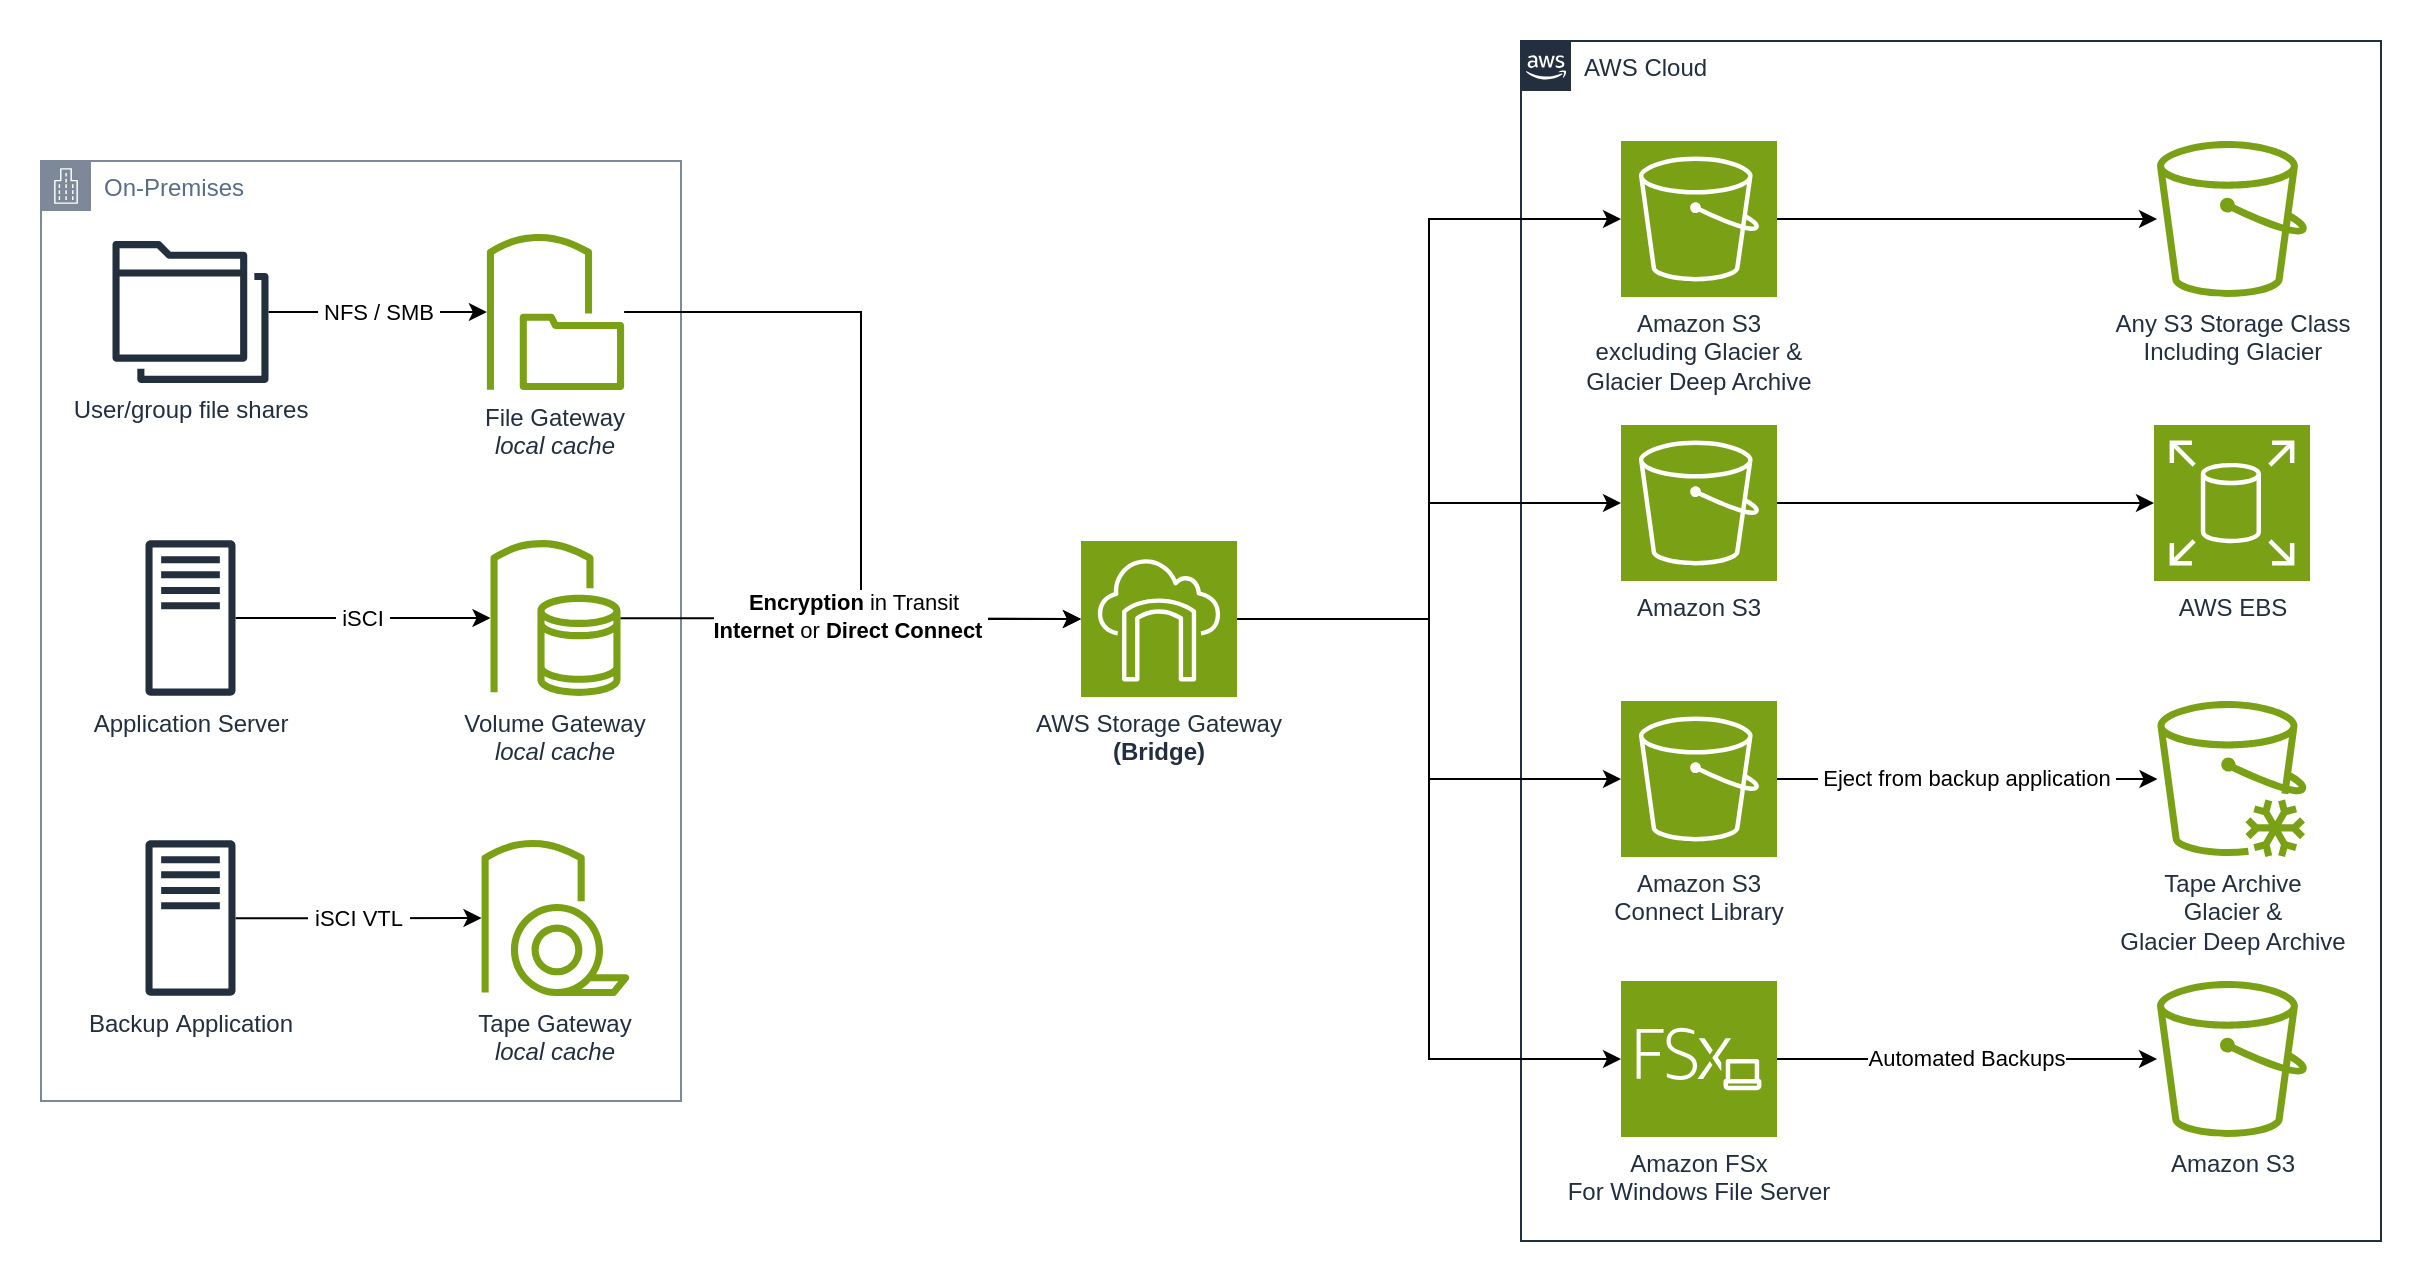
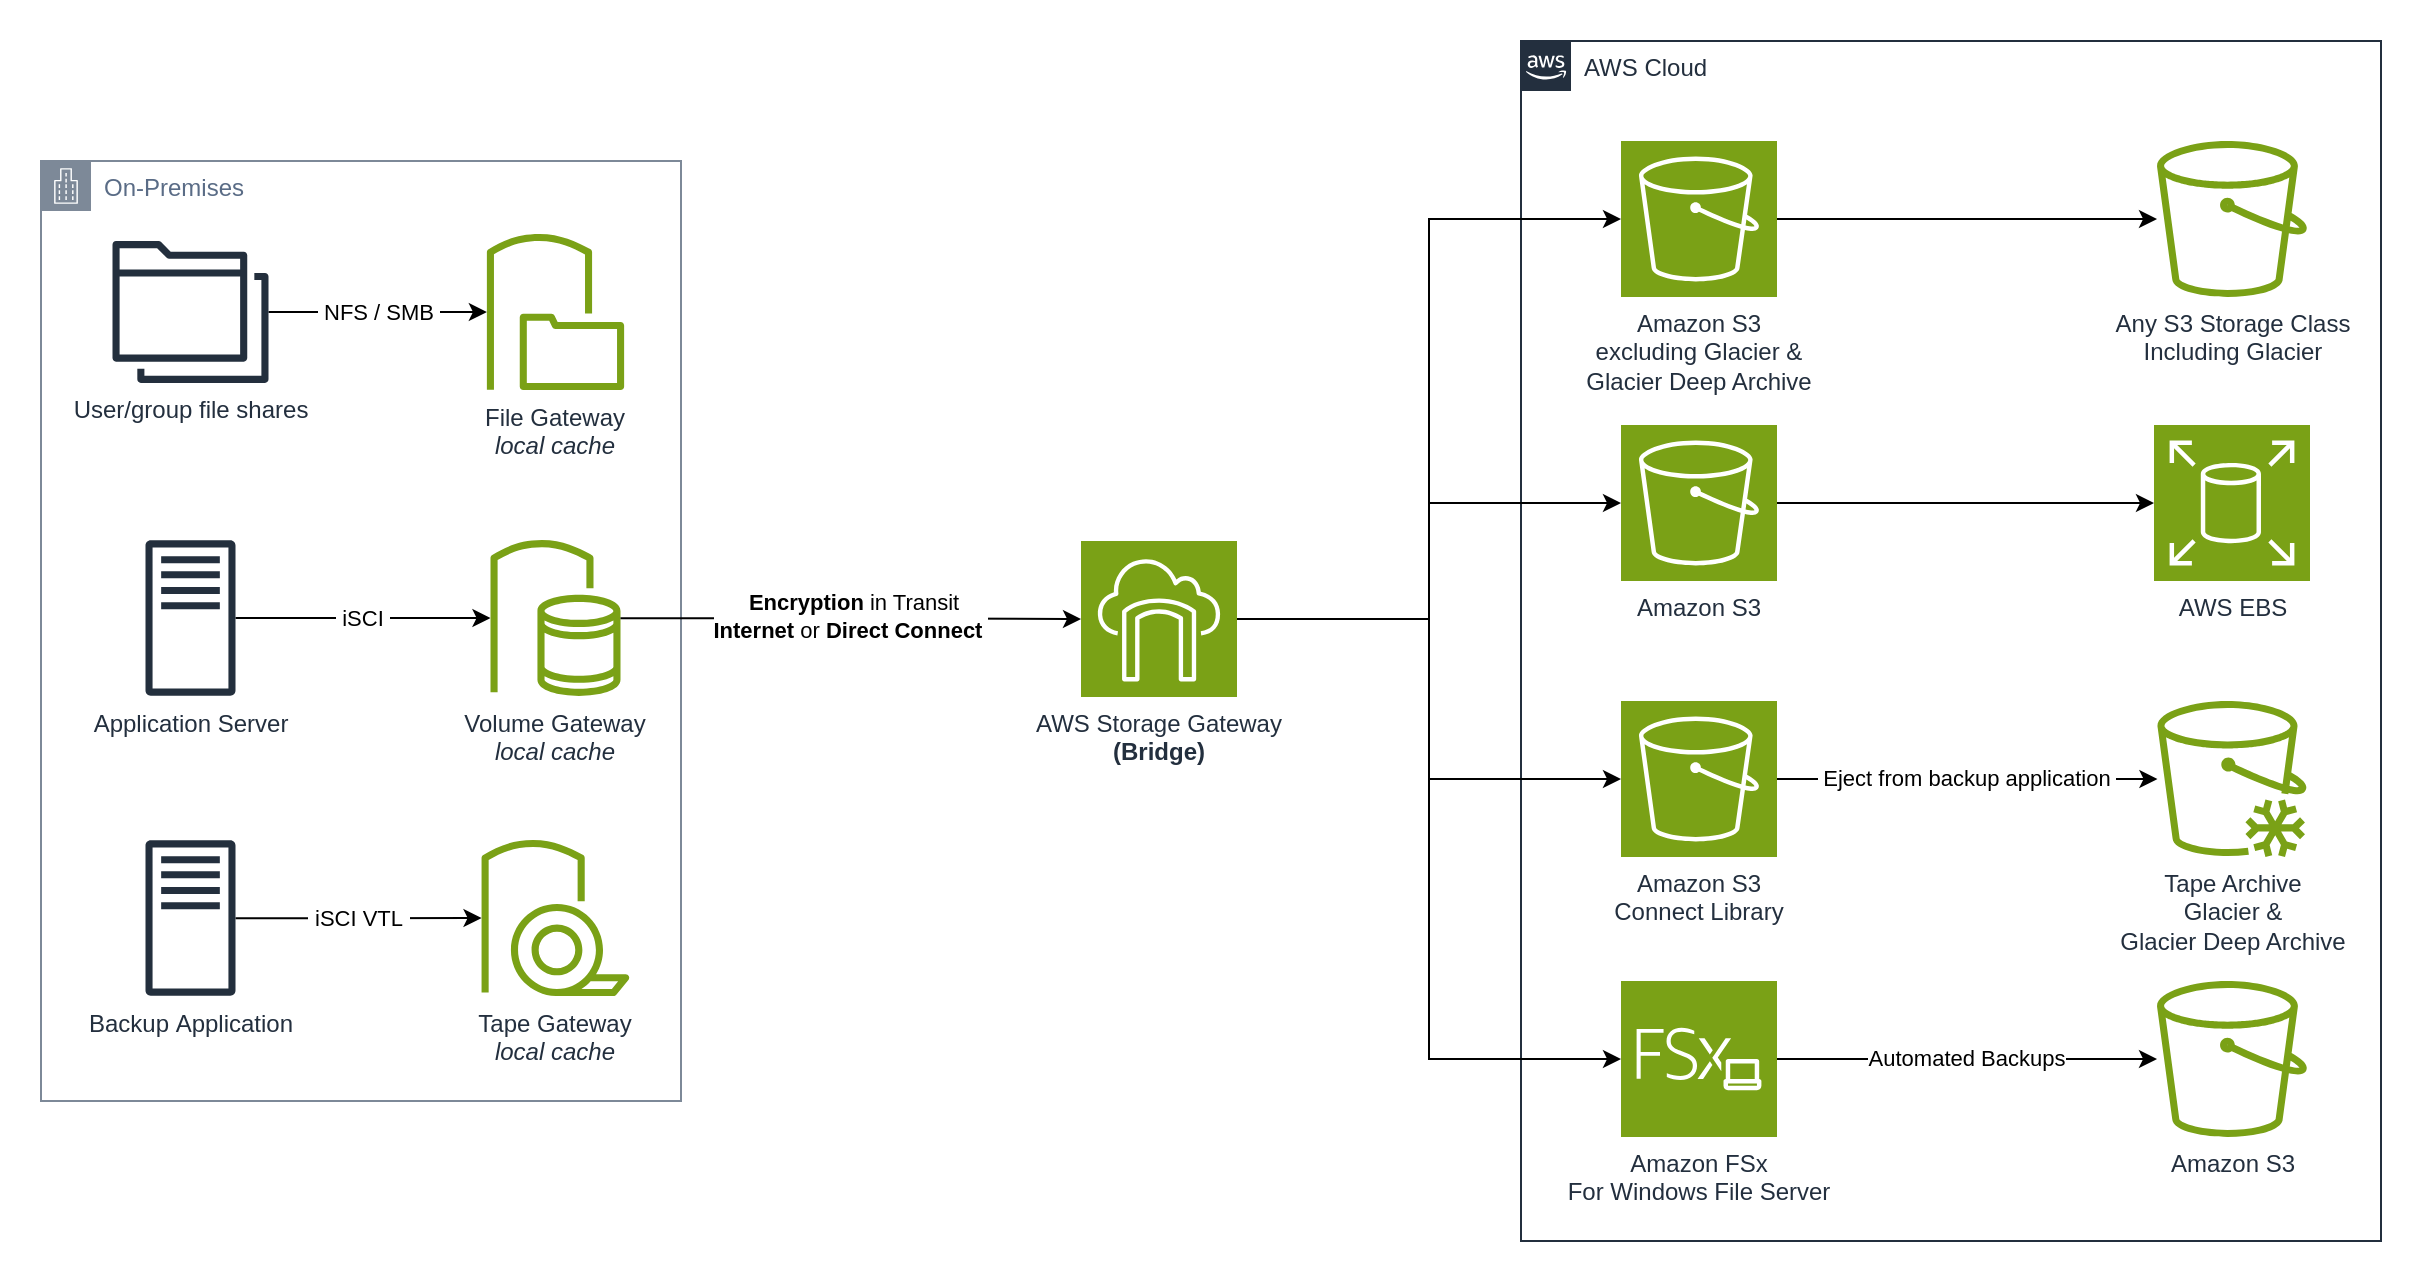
edge "File Gateway local cache" -> "AWS Storage Gateway (Bridge)": removed
